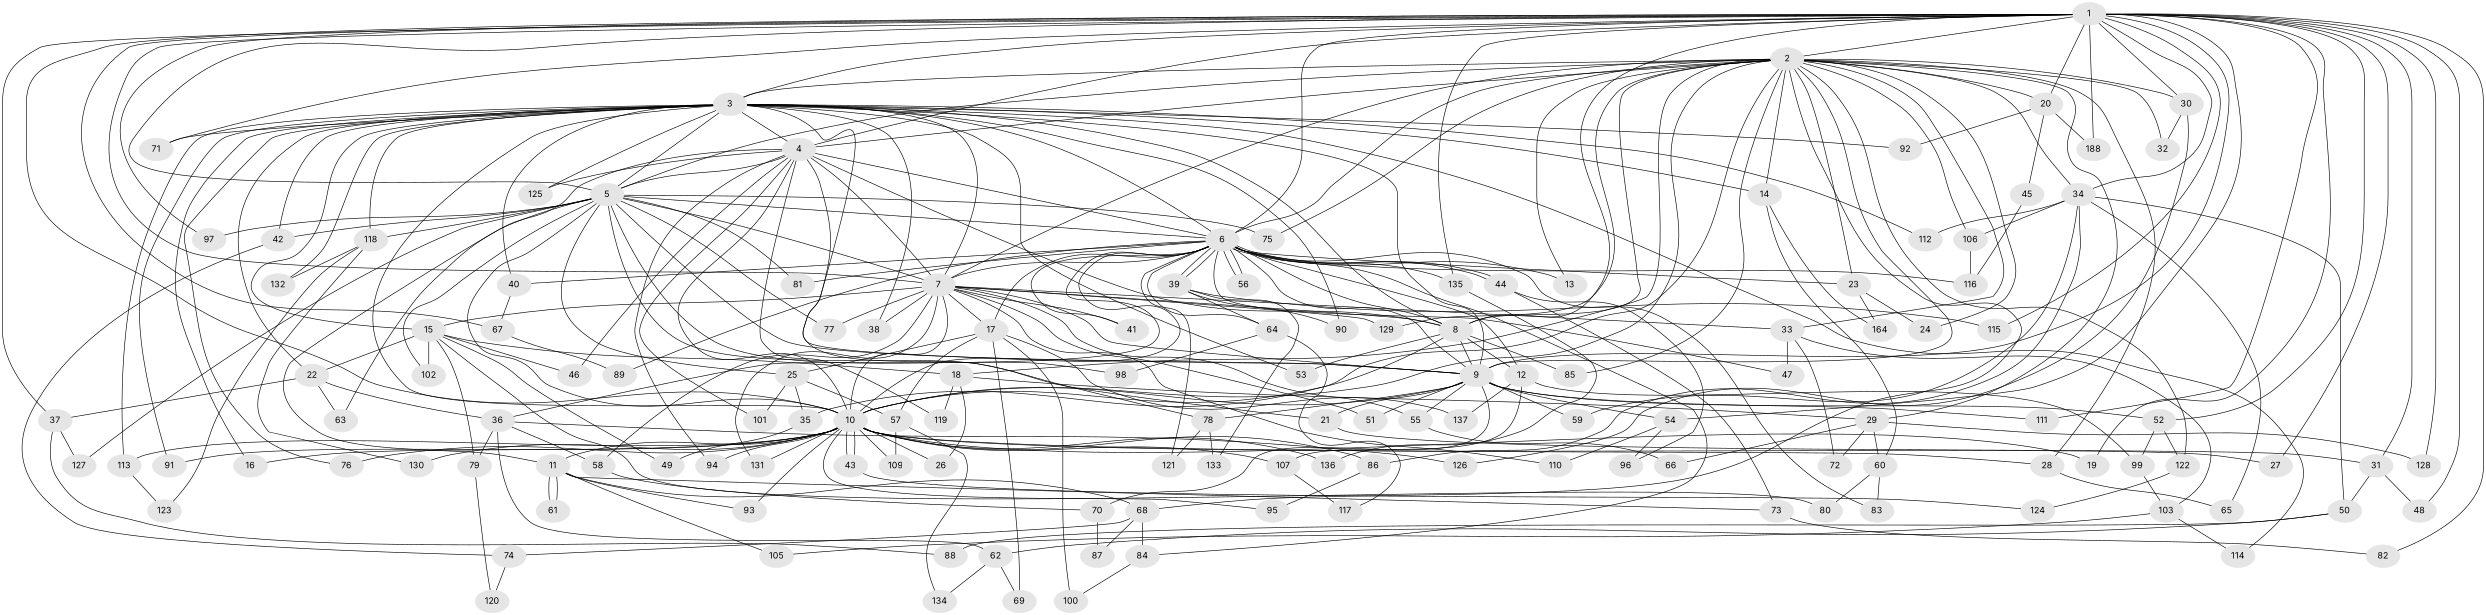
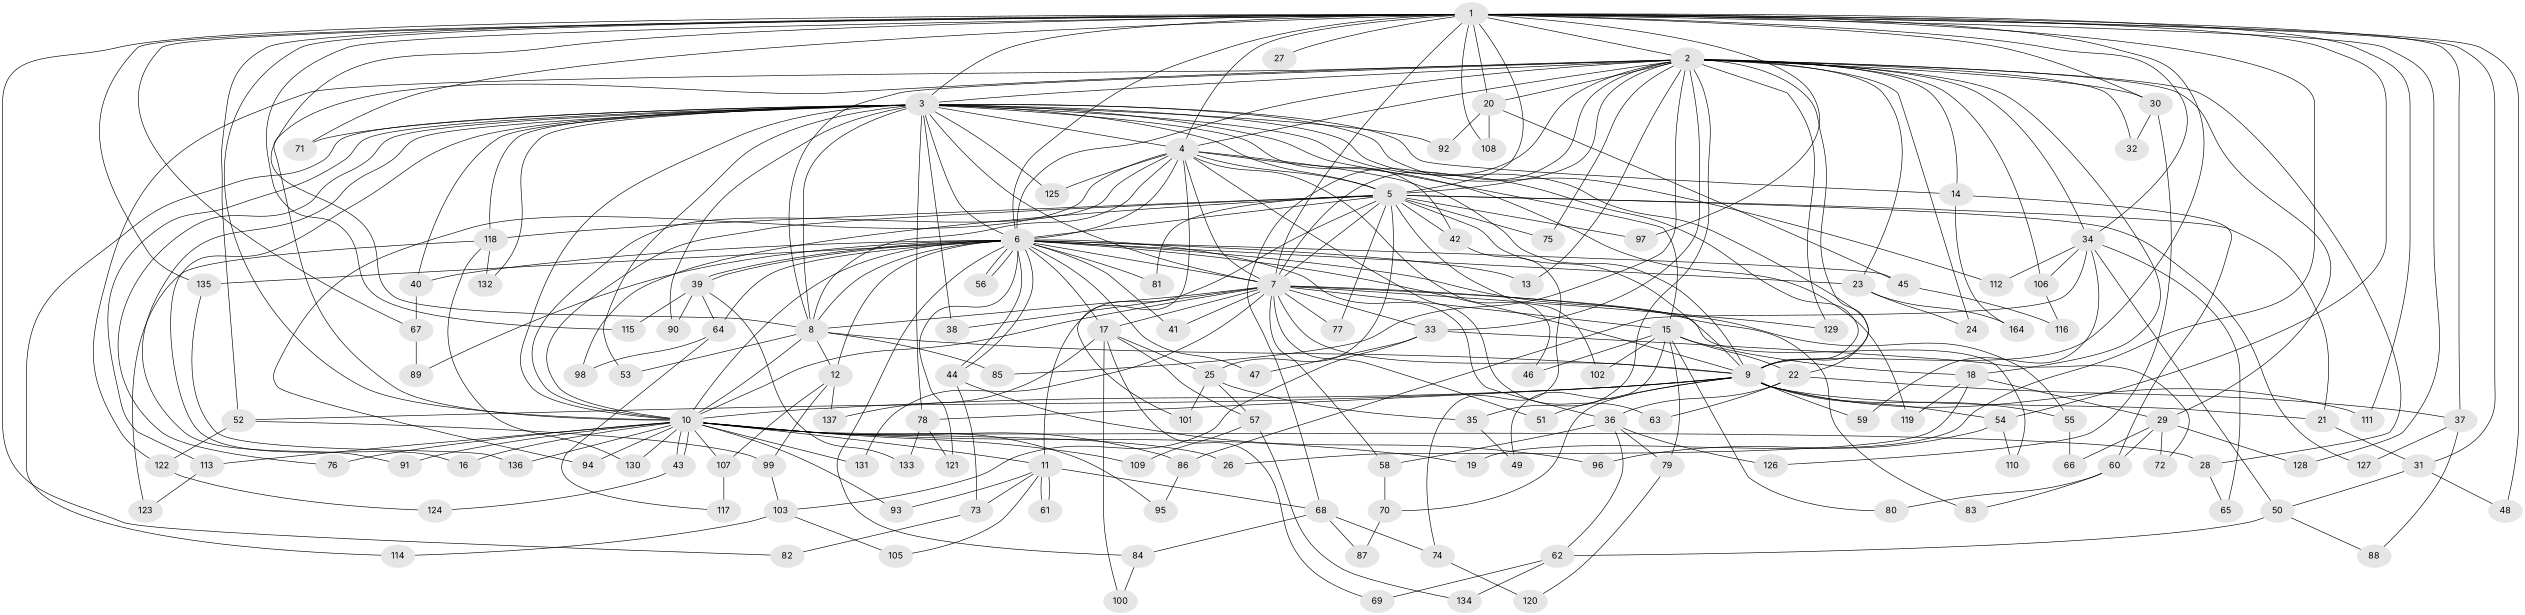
node "188": label "188" -> "108"
edge "6" -- "116": now "6" -- "45"
edge "10" -- "27": removed
